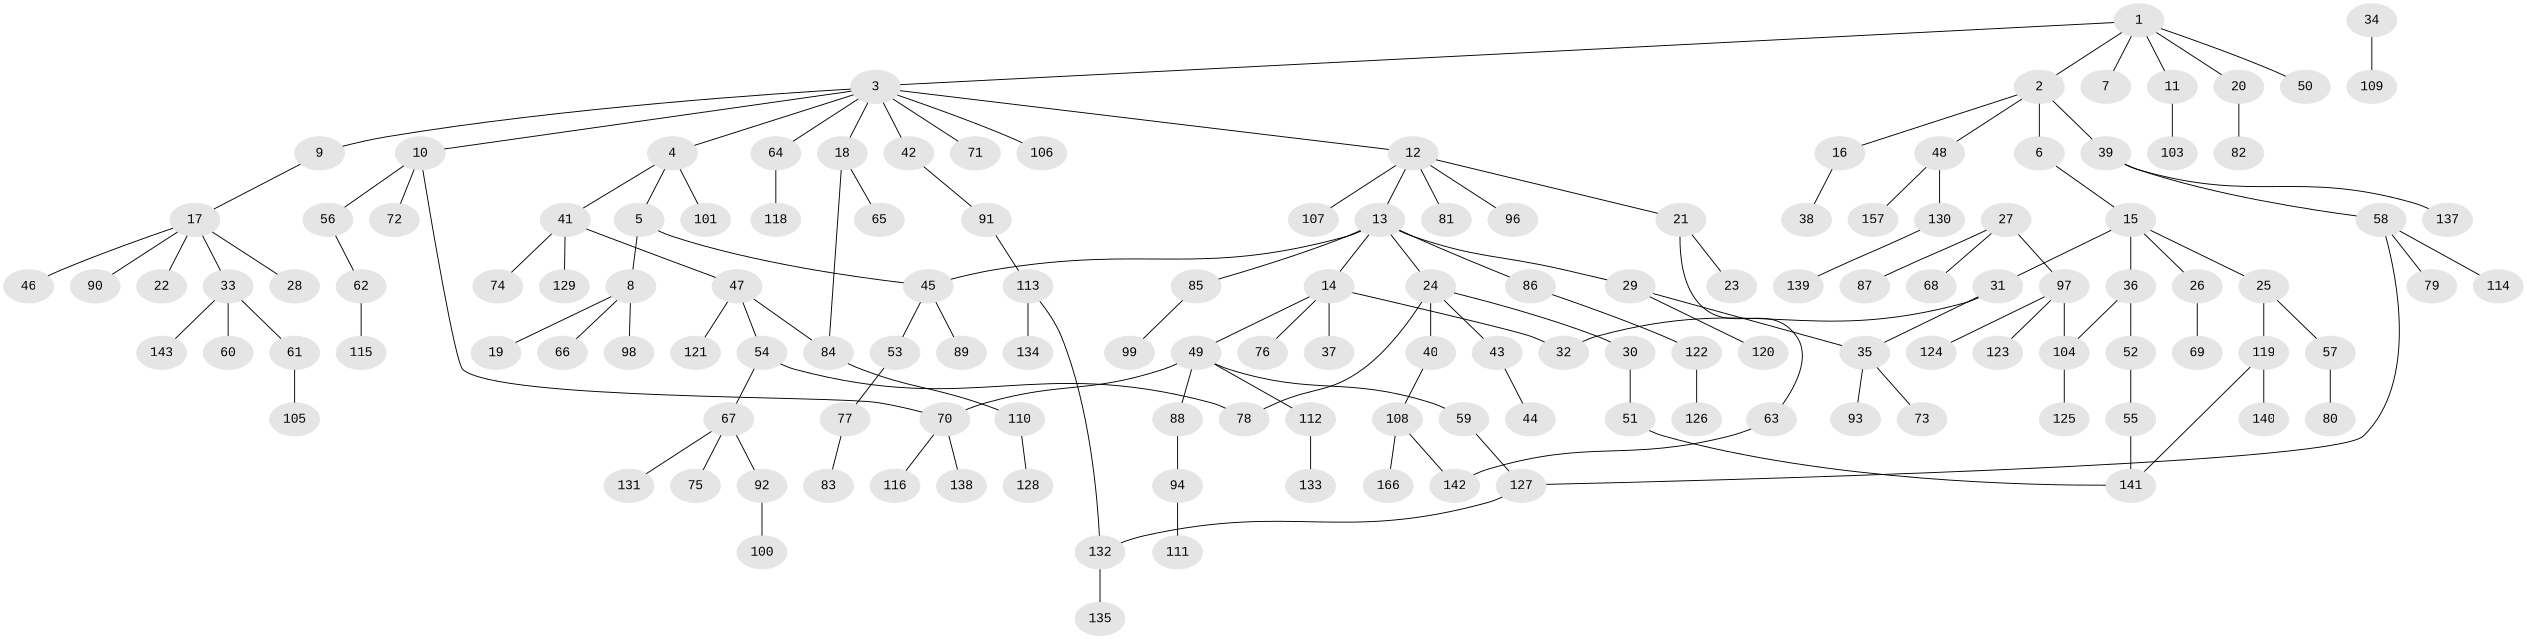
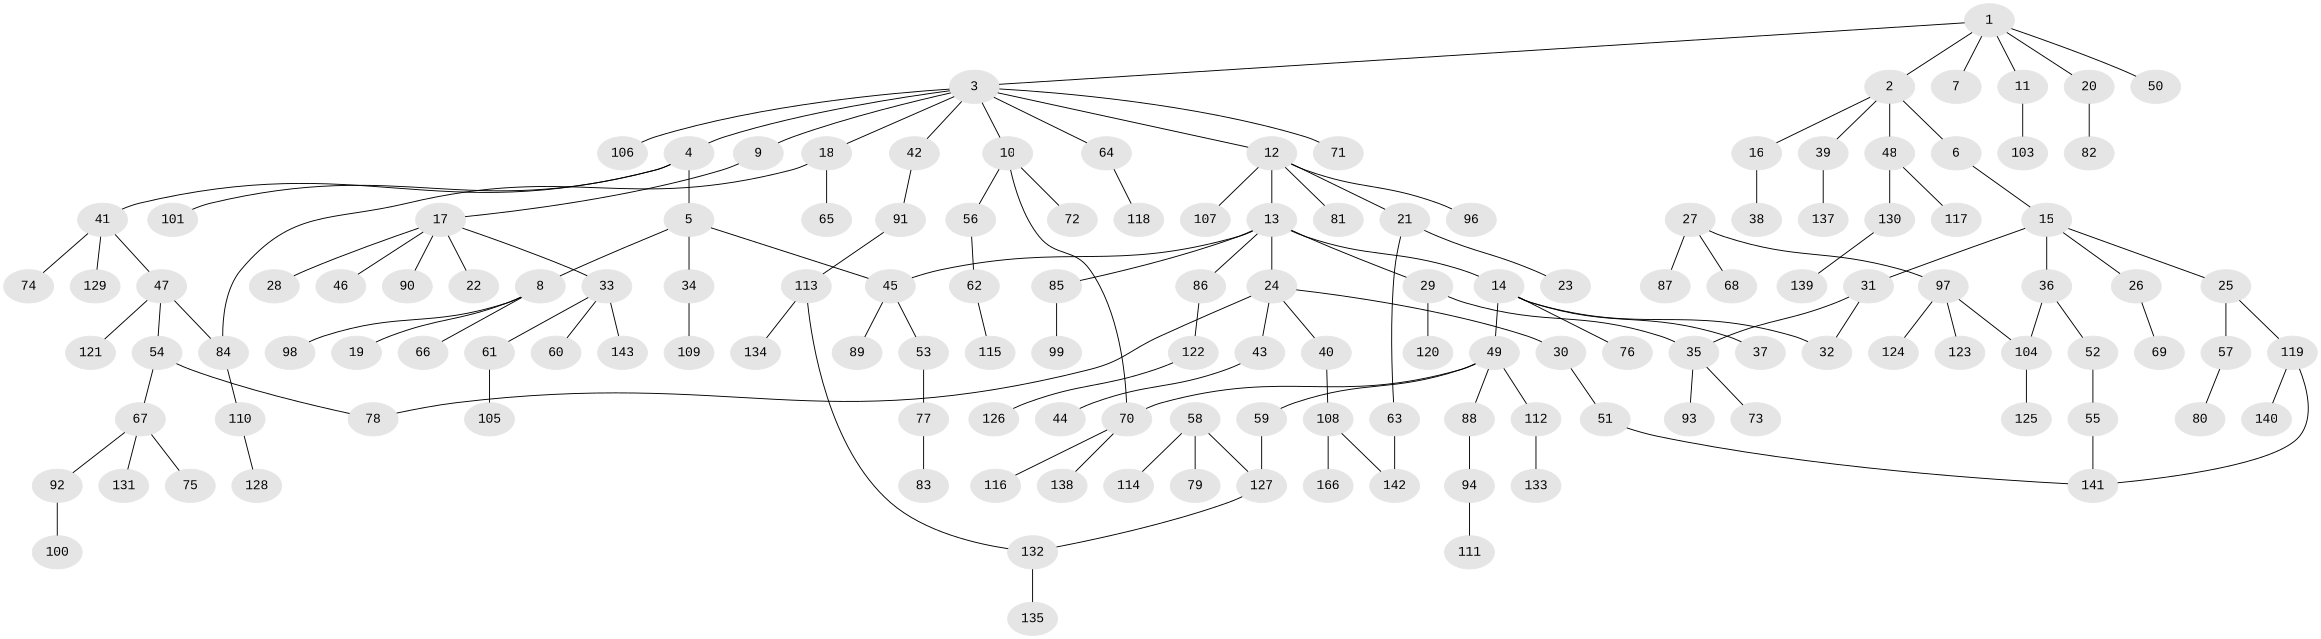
edge "39" -- "58": removed
node "157": label "157" -> "117"
edge "5" -- "34": added
